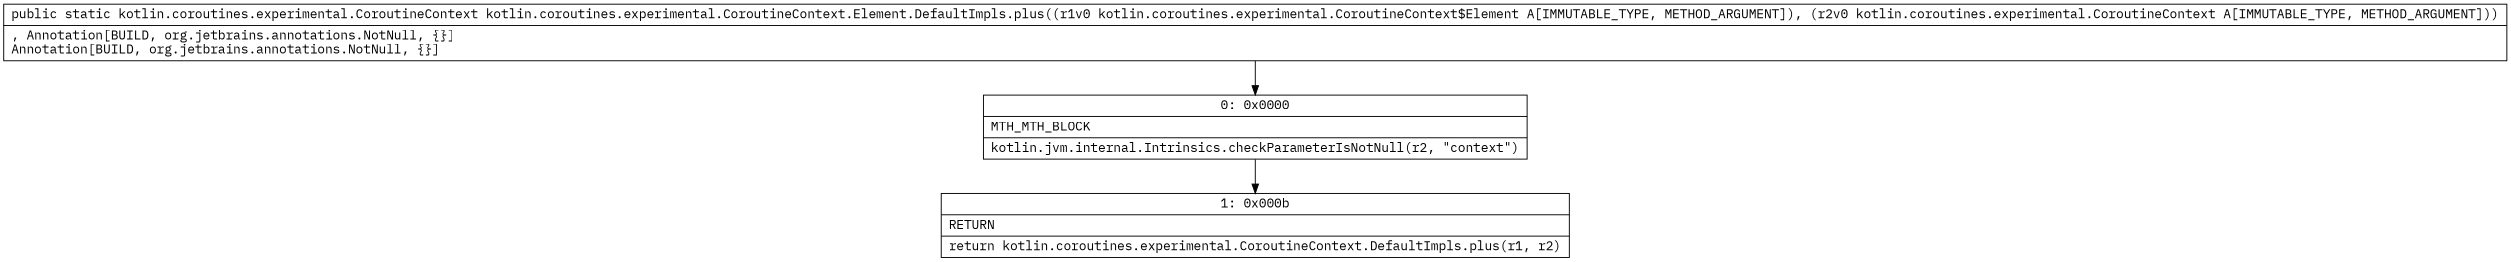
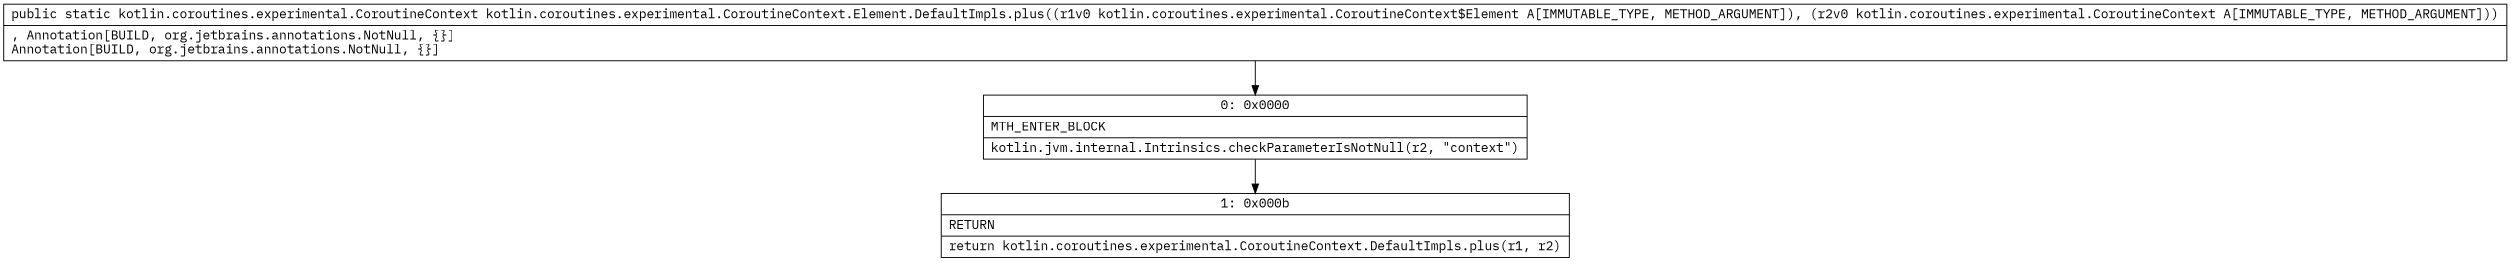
node "0: 0x0000": text "MTH_MTH_BLOCK" -> "MTH_ENTER_BLOCK"
